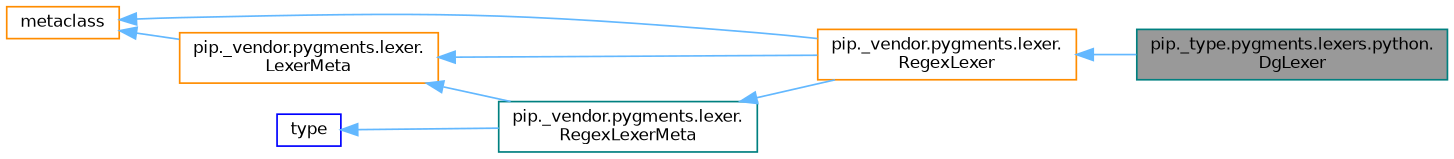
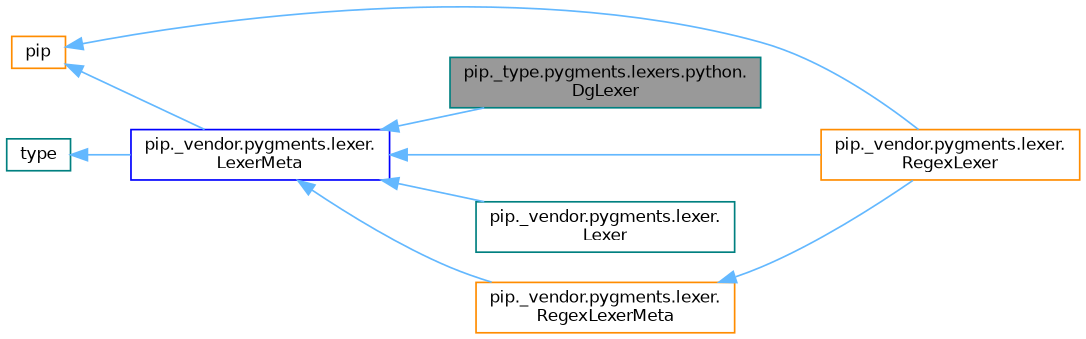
node "metaclass": label "metaclass" -> "pip"
edge "pip._type.pygments.lexers.python. DgLexer" -> "pip._vendor.pygments.lexer. RegexLexer": now "pip._type.pygments.lexers.python. DgLexer" -> "pip._vendor.pygments.lexer. LexerMeta"
node "pip._vendor.pygments.lexer. LexerMeta": color darkorange -> blue
node "pip._vendor.pygments.lexer. RegexLexerMeta": color teal -> darkorange
edge "pip._vendor.pygments.lexer. RegexLexerMeta" -> "type": now "pip._vendor.pygments.lexer. LexerMeta" -> "type"
node "type": color blue -> teal
node "pip._vendor.pygments.lexer. Lexer": added
